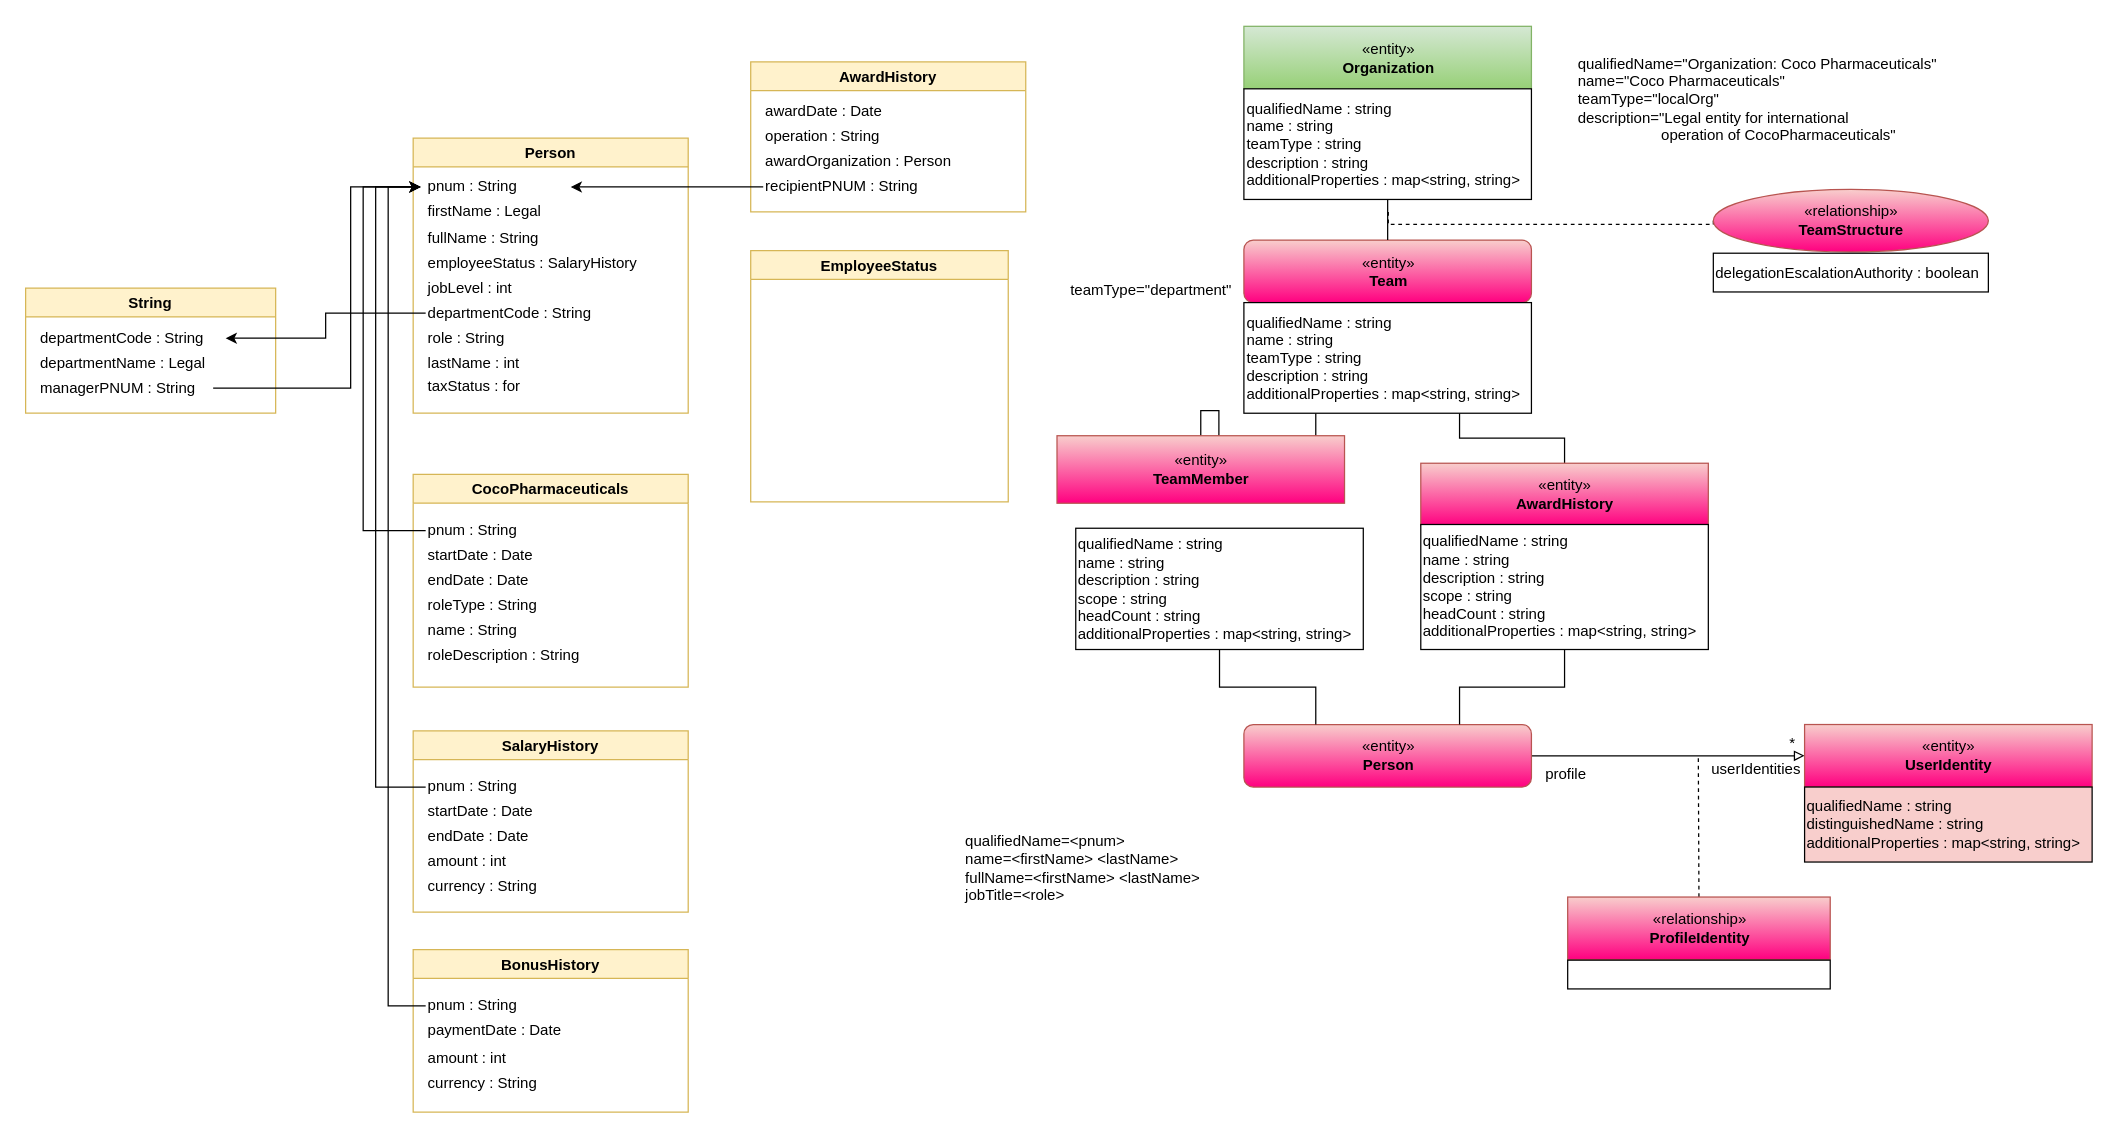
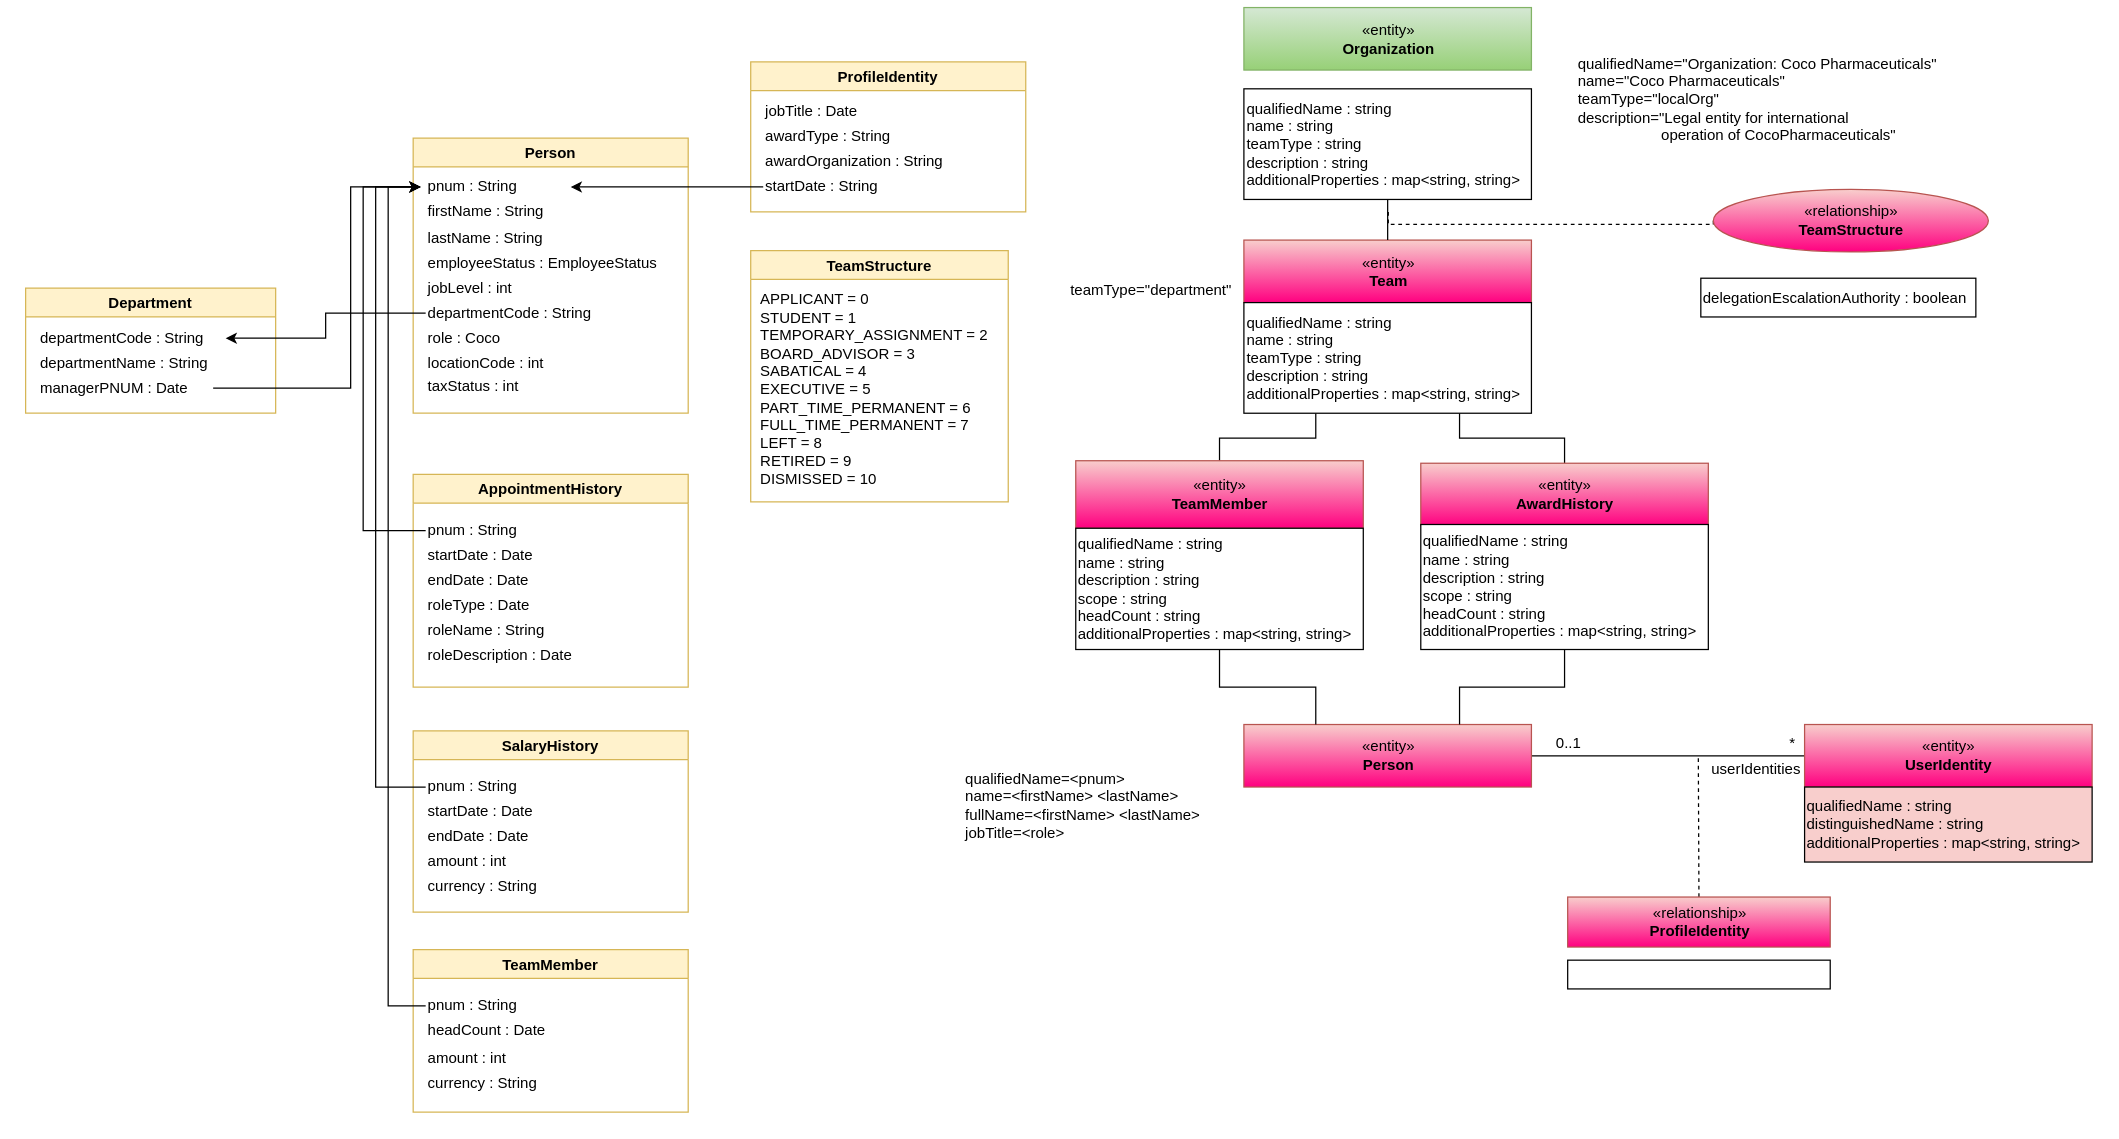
node "«entity» Organization": moved (1388, 58) -> (1388, 39)
node "AwardHistory": label "AwardHistory" -> "ProfileIdentity"
node "awardDate : Date": label "awardDate : Date" -> "jobTitle : Date"
node "operation : String": label "operation : String" -> "awardType : String"
node "awardOrganization : Person": label "awardOrganization : Person" -> "awardOrganization : String"
node "recipientPNUM : String": label "recipientPNUM : String" -> "startDate : String"
node "firstName : Legal": label "firstName : Legal" -> "firstName : String"
node "fullName : String": label "fullName : String" -> "lastName : String"
node "employeeStatus : SalaryHistory": label "employeeStatus : SalaryHistory" -> "employeeStatus : EmployeeStatus"
node "EmployeeStatus": label "EmployeeStatus" -> "TeamStructure"
node "«entity» Team": shape rounded rectangle -> rectangle
node "delegationEscalationAuthority : boolean": moved (1851, 273) -> (1838, 298)
node "String": label "String" -> "Department"
node "role : String": label "role : String" -> "role : Coco"
node "departmentName : Legal": label "departmentName : Legal" -> "departmentName : String"
node "lastName : int": label "lastName : int" -> "locationCode : int"
node "taxStatus : for": label "taxStatus : for" -> "taxStatus : int"
node "managerPNUM : String": label "managerPNUM : String" -> "managerPNUM : Date"
node "APPLICANT = 0 STUDENT = 1 TEMPORARY_ASSIGNMENT = 2 BOARD_ADVISOR = 3 SABATICAL = 4 EXECUTIVE = 5 PART_TIME_PERMANENT = 6 FULL_TIME_PERMANENT = 7 LEFT = 8 RETIRED = 9 DISMISSED = 10": added
node "«entity» TeamMember": moved (1201, 469) -> (1219, 494)
node "CocoPharmaceuticals": label "CocoPharmaceuticals" -> "AppointmentHistory"
node "roleType : String": label "roleType : String" -> "roleType : Date"
node "name : String": label "name : String" -> "roleName : String"
node "roleDescription : String": label "roleDescription : String" -> "roleDescription : Date"
node "0..1": added
node "«entity» Person": shape rounded rectangle -> rectangle
edge "«entity» Person" -> "«entity» UserIdentity": arrowhead block -> none
node "profile": removed
node "qualifiedName=<pnum> name=<firstName> <lastName> fullName=<firstName> <lastName> jobTitle=<role>": moved (1088, 868) -> (1088, 806)
node "«relationship» ProfileIdentity": size 263x63 -> 263x50
node "BonusHistory": label "BonusHistory" -> "TeamMember"
node "paymentDate : Date": label "paymentDate : Date" -> "headCount : Date"
